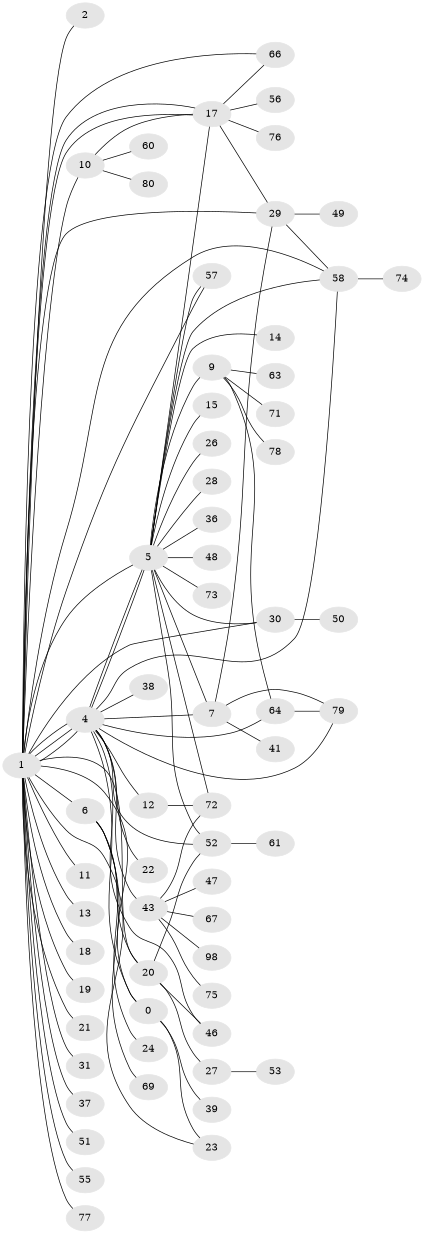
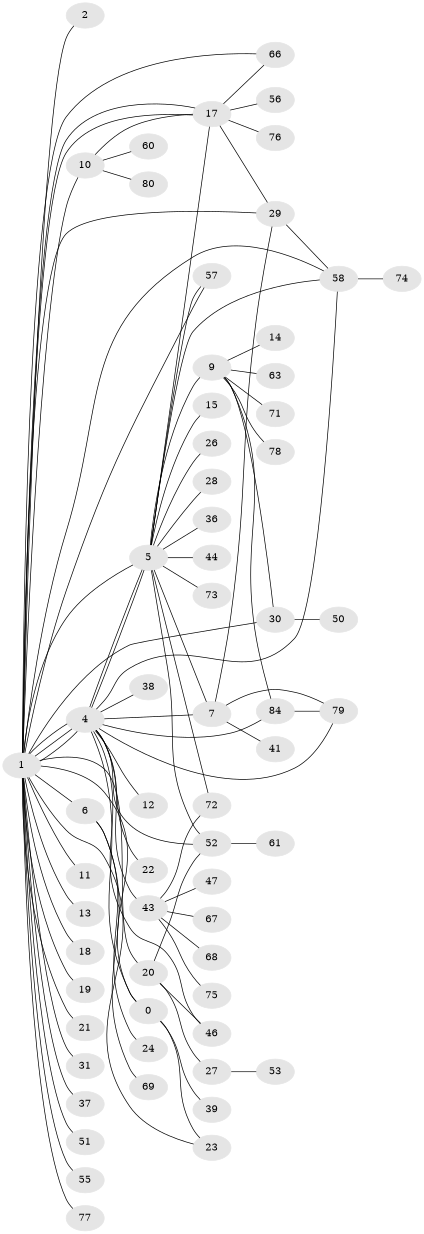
node "49": removed
edge "14" -- "5": now "14" -- "9"
node "48": label "48" -> "44"
edge "5" -- "30": now "9" -- "30"
node "64": label "64" -> "84"
edge "12" -- "72": removed
edge "6" -- "20": removed
node "98": label "98" -> "68"
